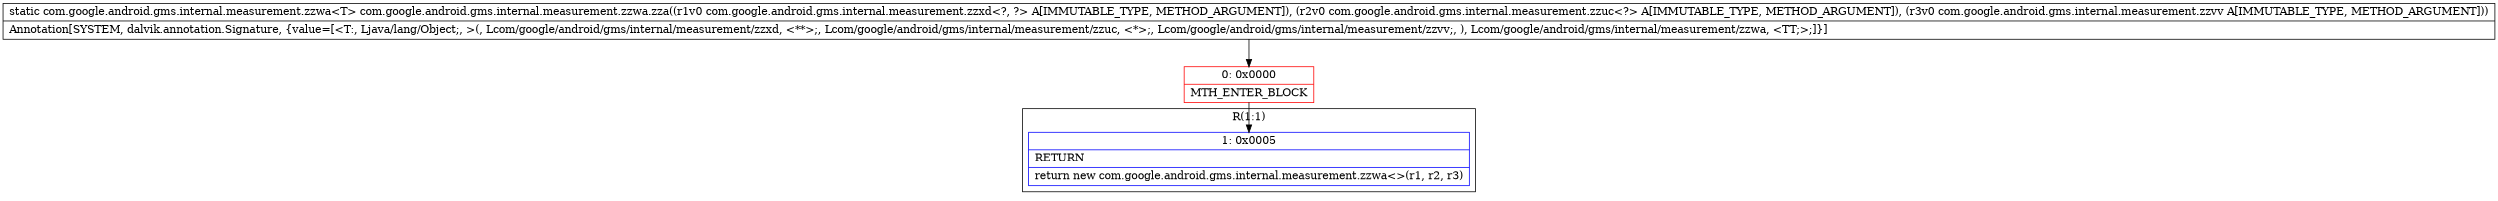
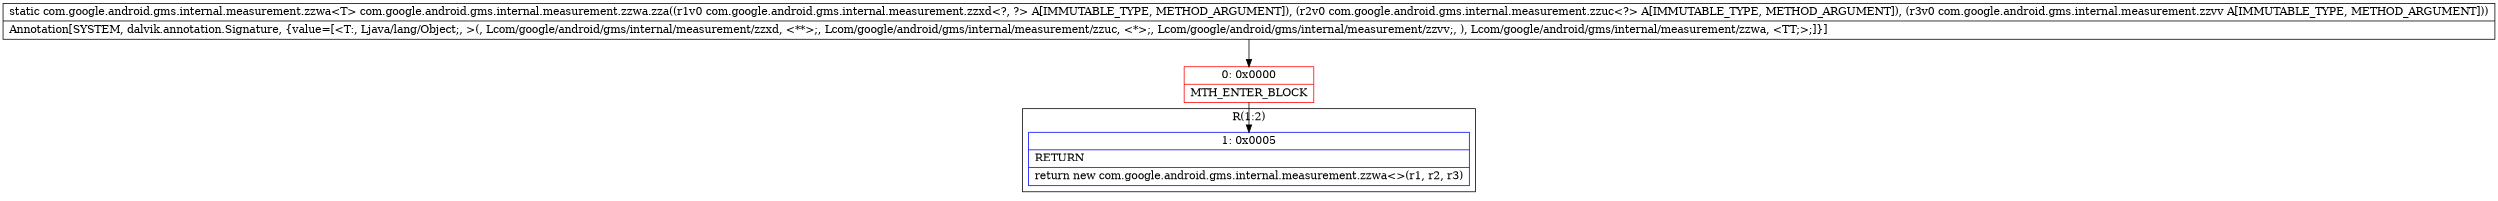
cluster "R(1:1)": label "R(1:1)" -> "R(1:2)"
